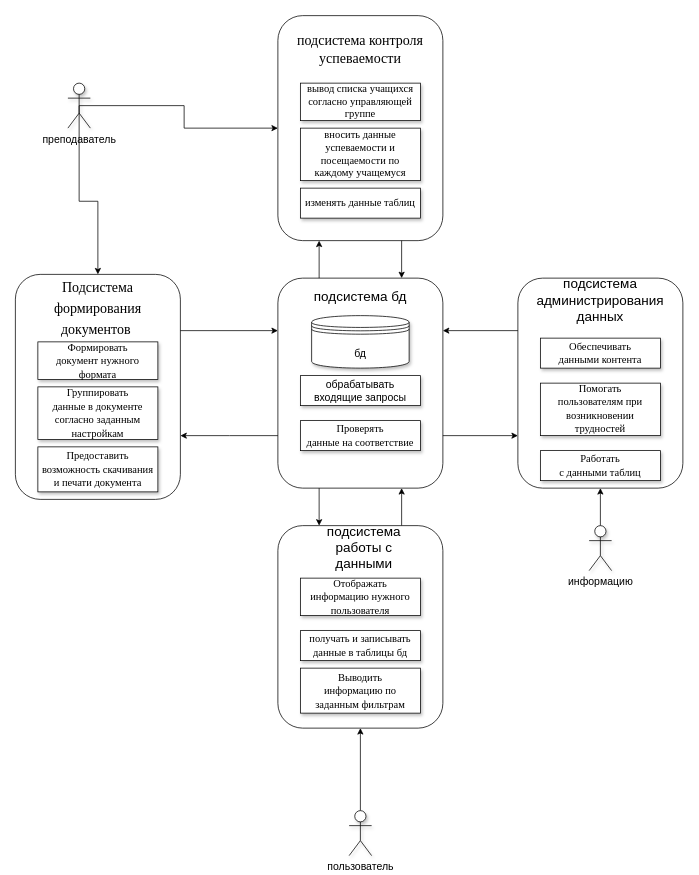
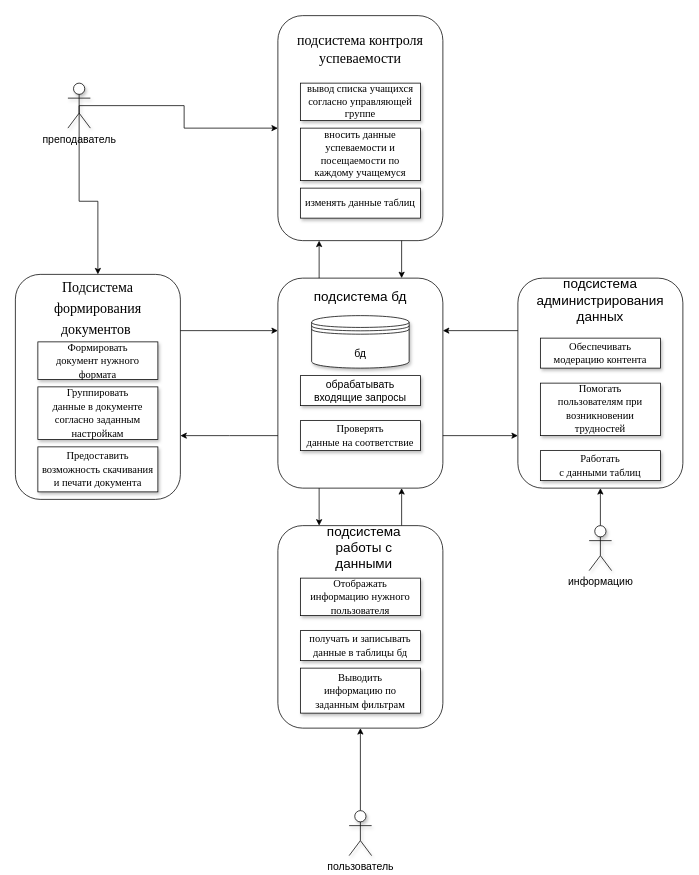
node "Обеспечивать данными контента": label "Обеспечивать данными контента" -> "Обеспечивать модерацию контента"
